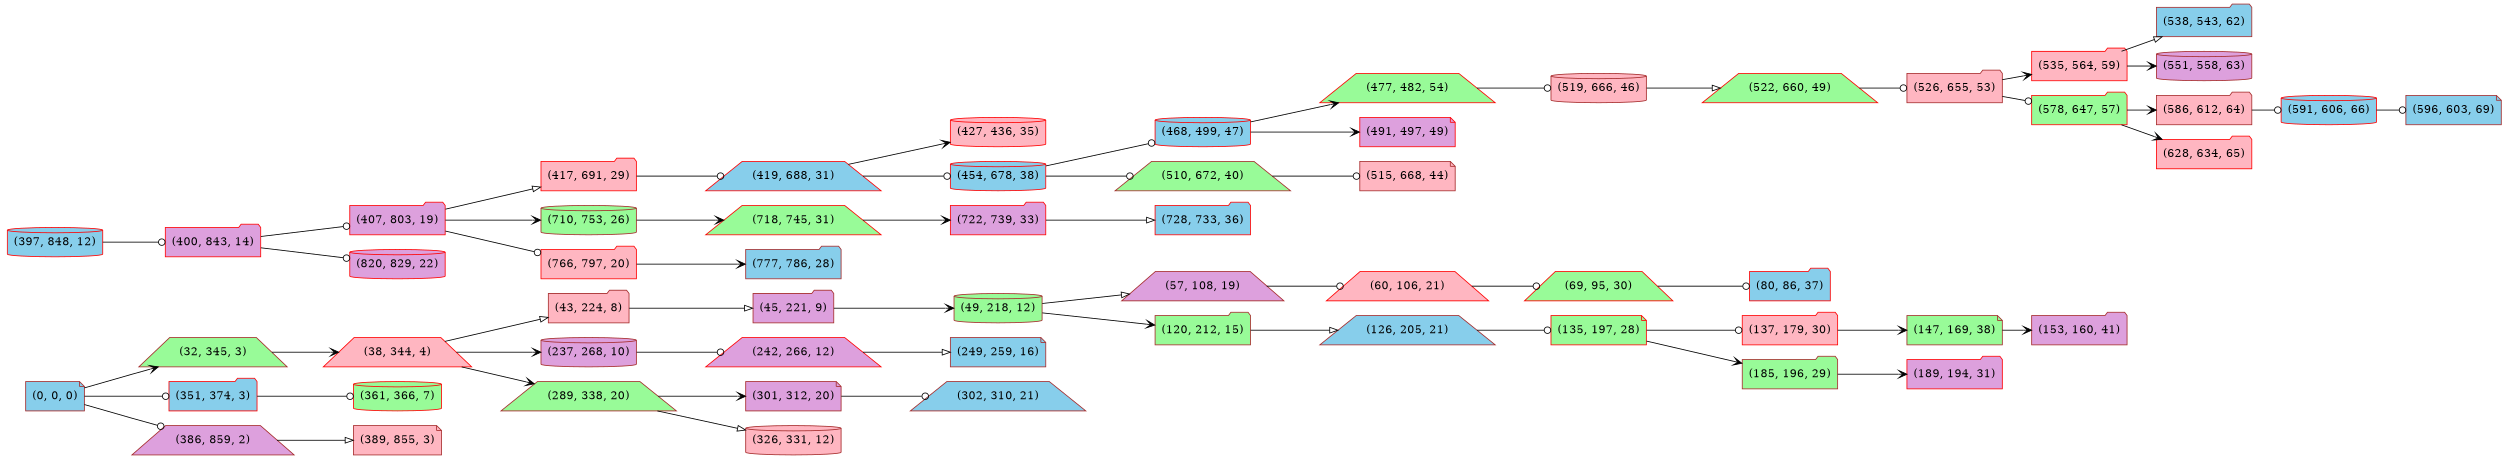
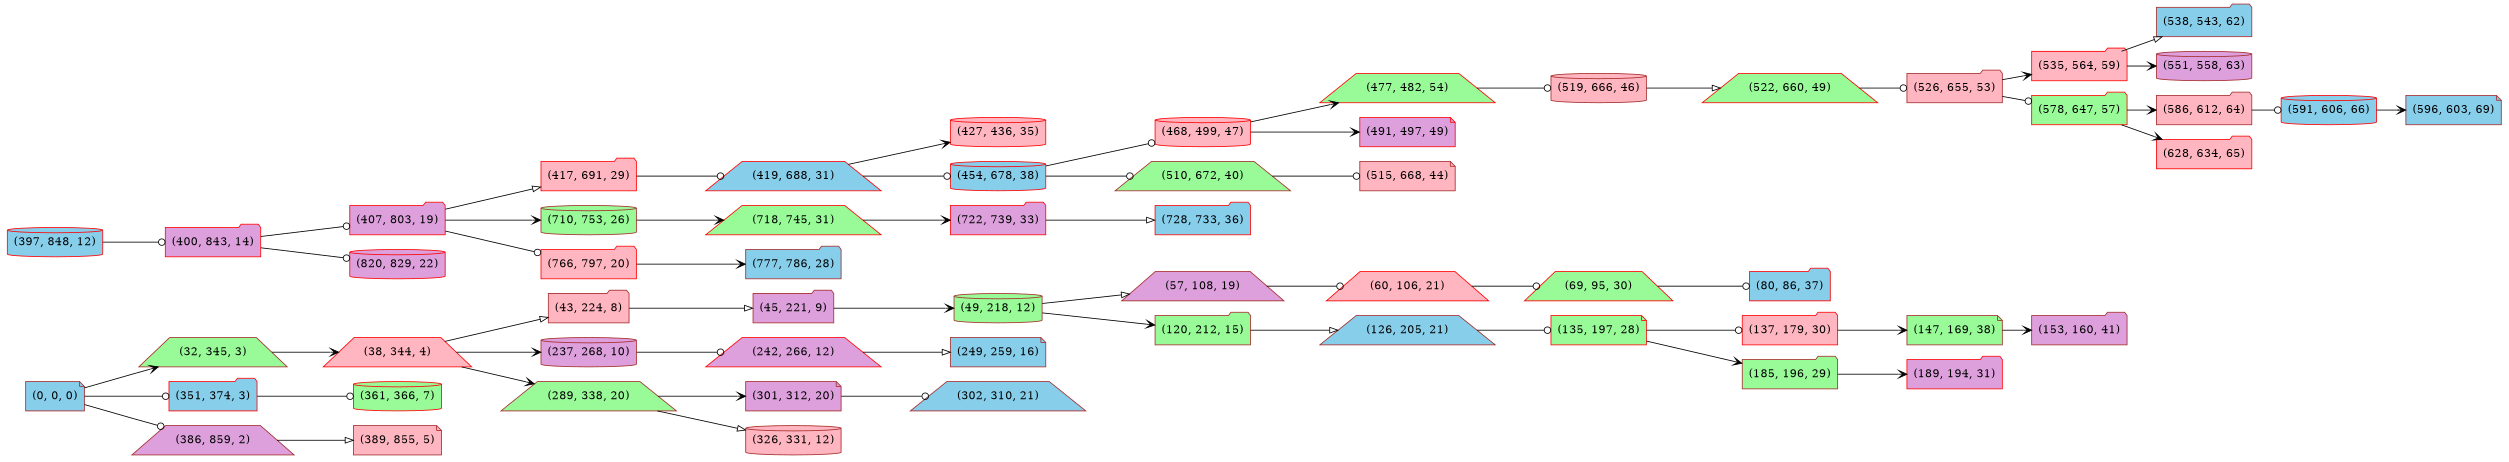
edge "(591, 606, 66)" -> "(596, 603, 69)": arrowhead odot -> vee
node "(468, 499, 47)": fillcolor skyblue -> lightpink
node "(389, 855, 3)": label "(389, 855, 3)" -> "(389, 855, 5)"
